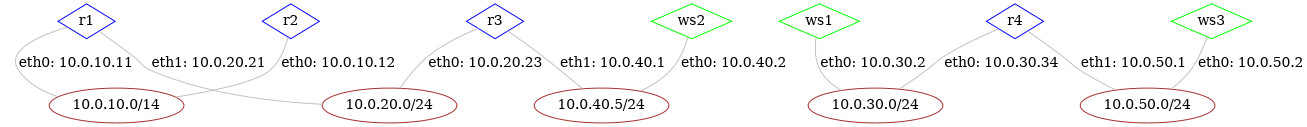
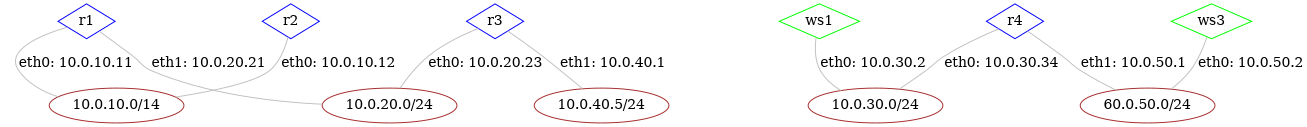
node "ws2": removed
node "10.0.50.0/24": label "10.0.50.0/24" -> "60.0.50.0/24"
